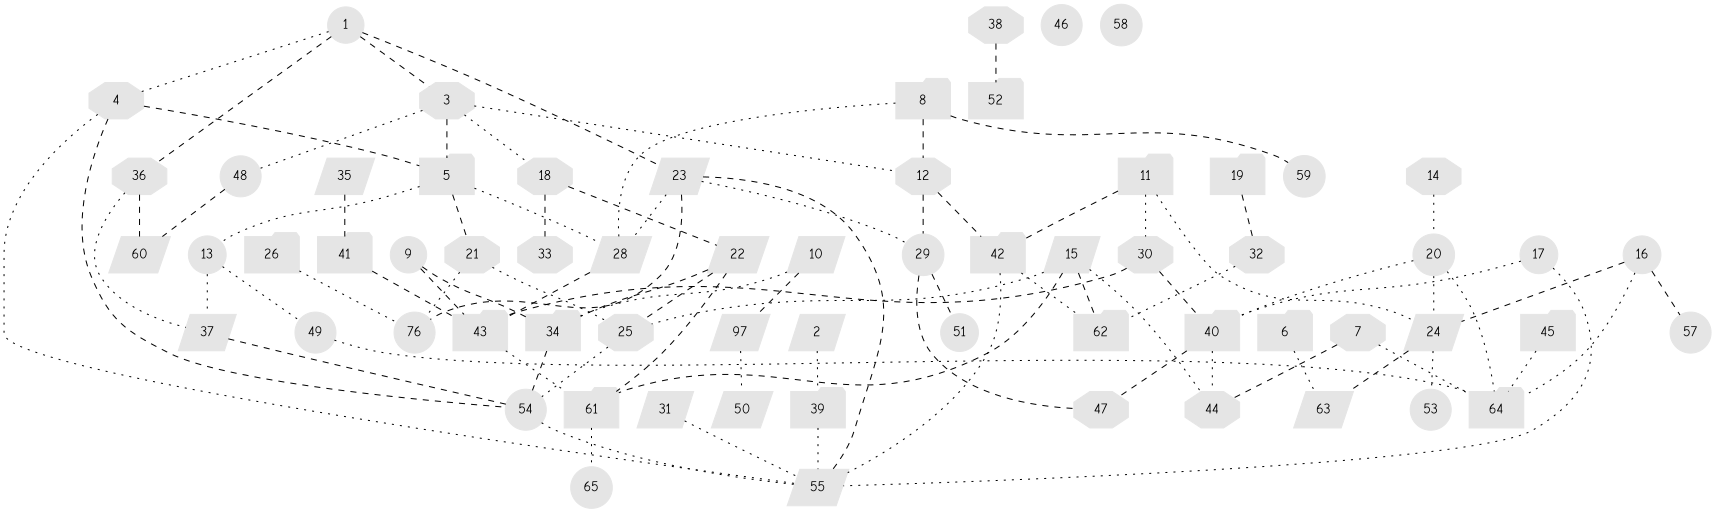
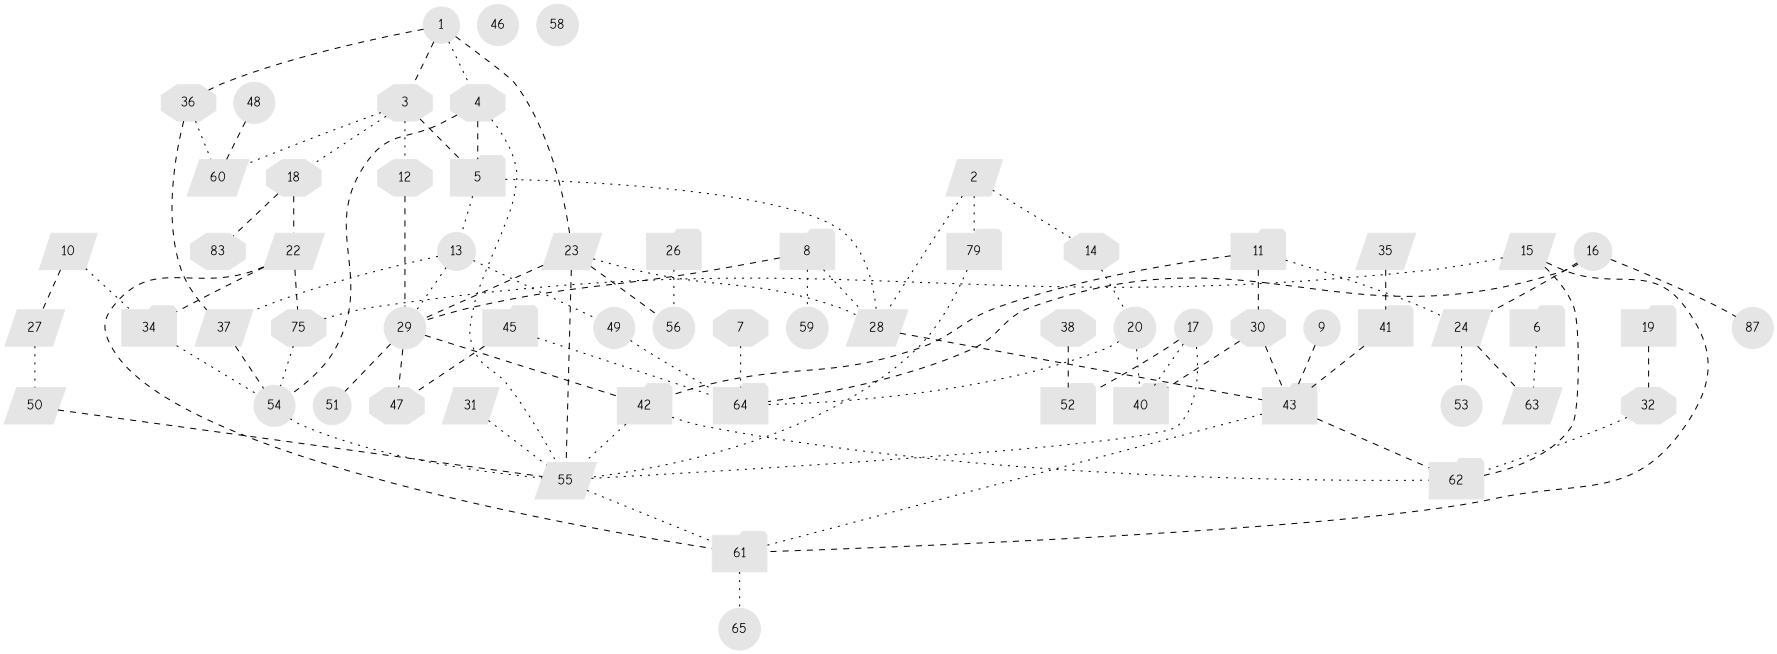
edge "8" -- "59": style dashed -> dotted
edge "3" -- "48": now "3" -- "60"
edge "8" -- "12": now "8" -- "29"
edge "23" -- "29": style dotted -> dashed
edge "2" -- "14": added
edge "12" -- "42": now "29" -- "42"
edge "36" -- "60": style dashed -> dotted
edge "11" -- "30": style dotted -> dashed
edge "2" -- "28": added
node "21": removed
node "33": label "33" -> "83"
edge "36" -- "37": style dotted -> dashed
edge "13" -- "29": added
edge "9" -- "34": removed
edge "20" -- "24": removed
node "76": label "76" -> "56"
node "25": label "25" -> "75"
node "97": label "97" -> "27"
node "57": label "57" -> "87"
edge "16" -- "64": style dotted -> dashed
edge "17" -- "52": added
edge "40" -- "47": now "45" -- "47"
edge "34" -- "54": style dashed -> dotted
node "39": label "39" -> "79"
node "44": removed
edge "50" -- "55": added
edge "43" -- "62": added
edge "55" -- "61": added
